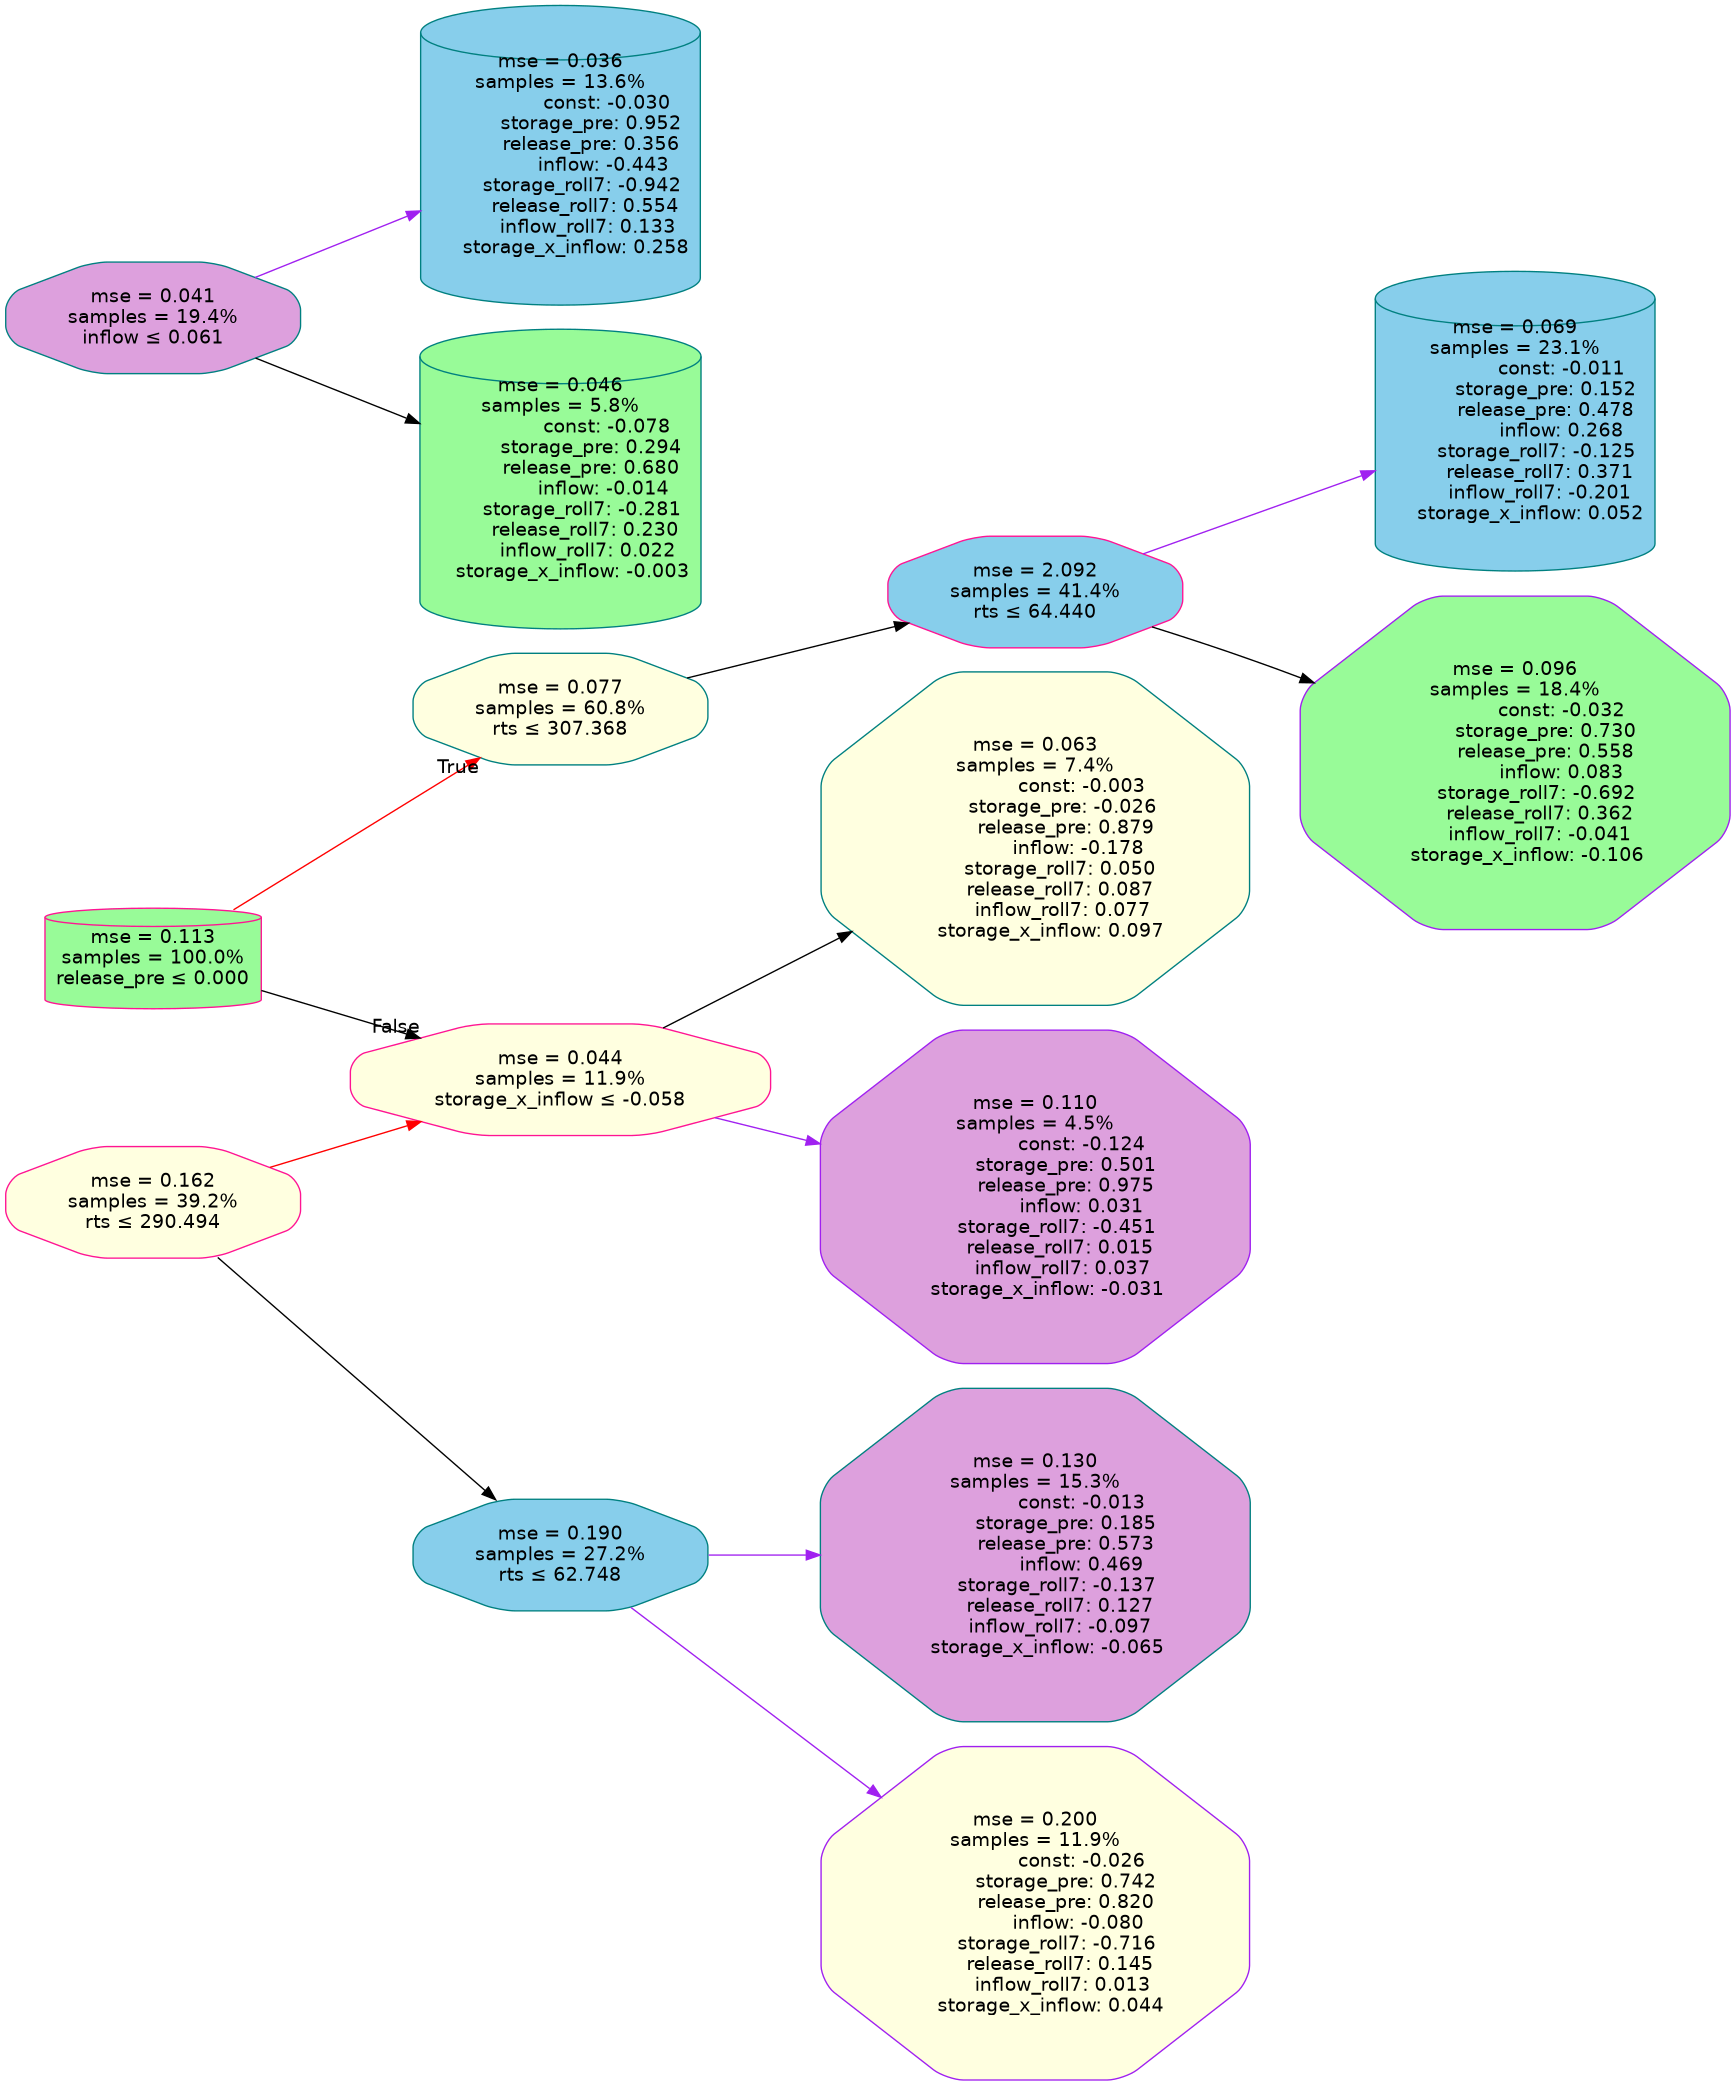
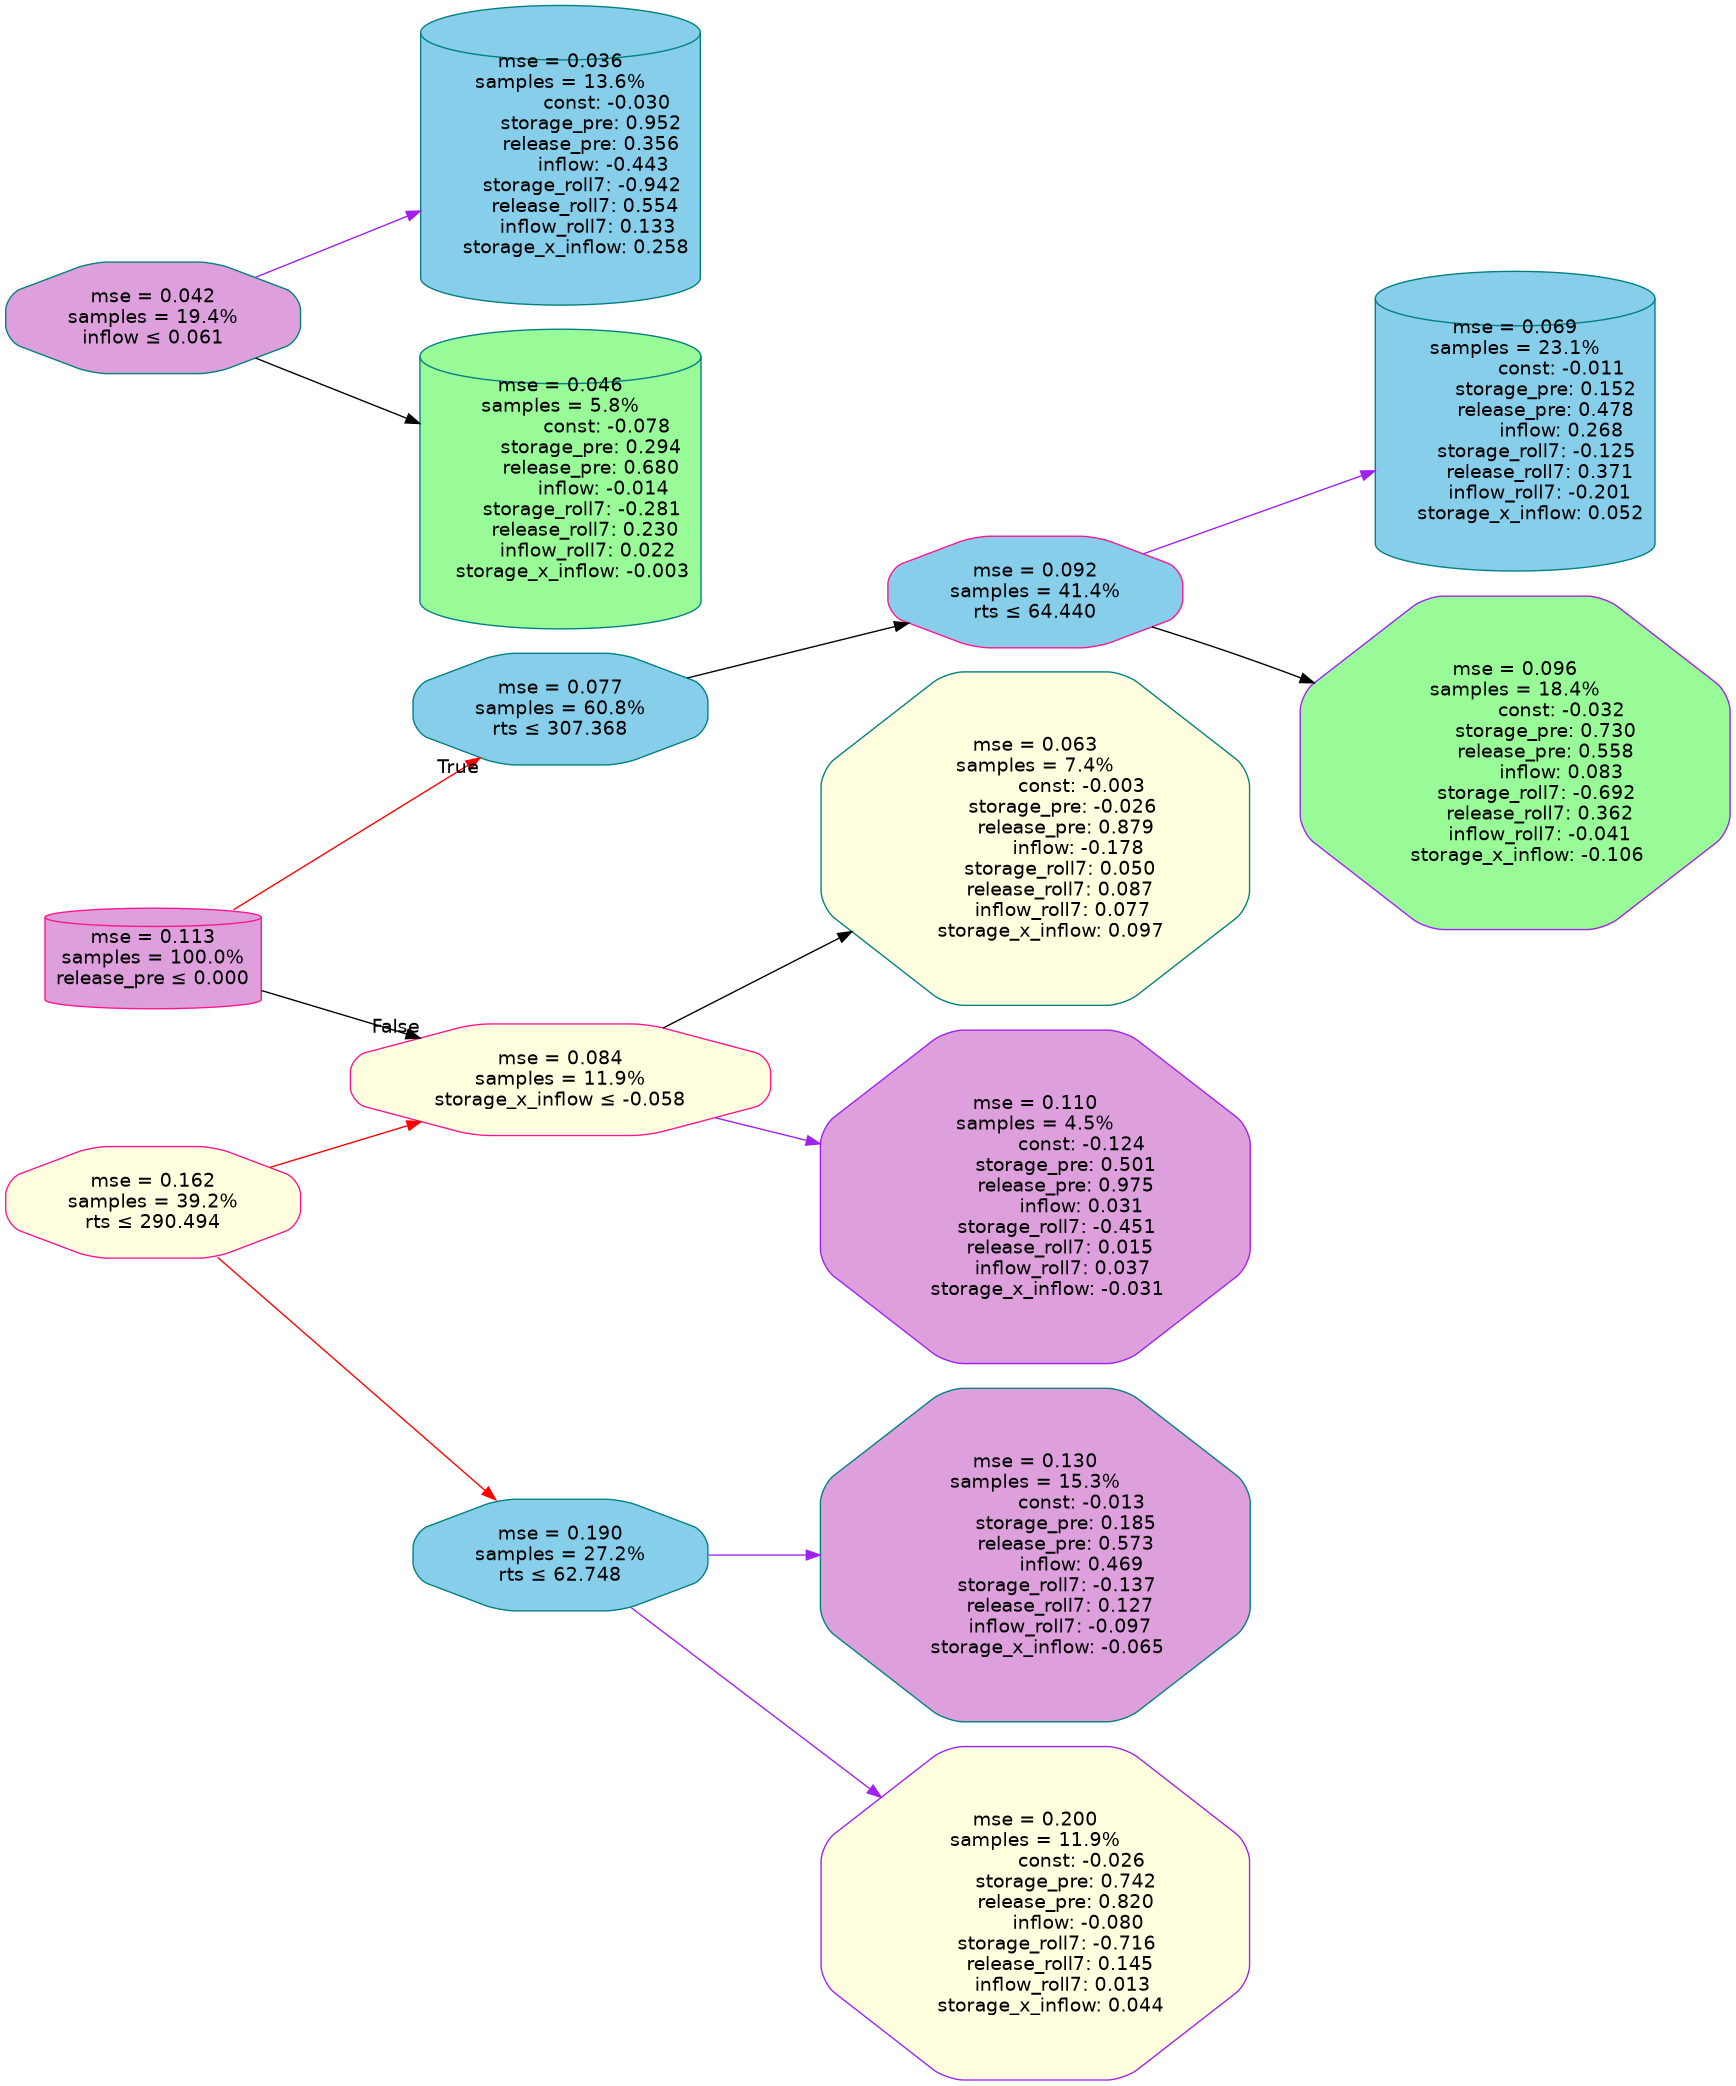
node "mse = 0.041 samples = 19.4% inflow ≤ 0.061": label "mse = 0.041 samples = 19.4% inflow ≤ 0.061" -> "mse = 0.042 samples = 19.4% inflow ≤ 0.061"
node "mse = 2.092 samples = 41.4% rts ≤ 64.440": label "mse = 2.092 samples = 41.4% rts ≤ 64.440" -> "mse = 0.092 samples = 41.4% rts ≤ 64.440"
node "mse = 0.077 samples = 60.8% rts ≤ 307.368": fillcolor lightyellow -> skyblue
node "mse = 0.113 samples = 100.0% release_pre ≤ 0.000": fillcolor palegreen -> plum
node "mse = 0.044 samples = 11.9% storage_x_inflow ≤ -0.058": label "mse = 0.044 samples = 11.9% storage_x_inflow ≤ -0.058" -> "mse = 0.084 samples = 11.9% storage_x_inflow ≤ -0.058"
edge "mse = 0.162 samples = 39.2% rts ≤ 290.494" -> "mse = 0.190 samples = 27.2% rts ≤ 62.748": color black -> red
